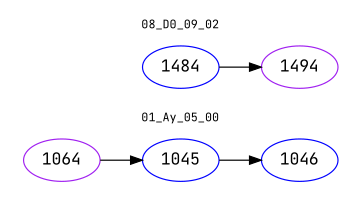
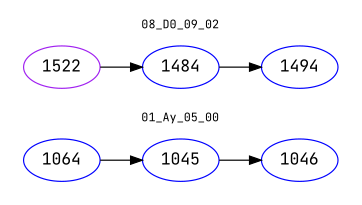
node "1522": added
node "1494": color purple -> blue
node "1064": color purple -> blue
